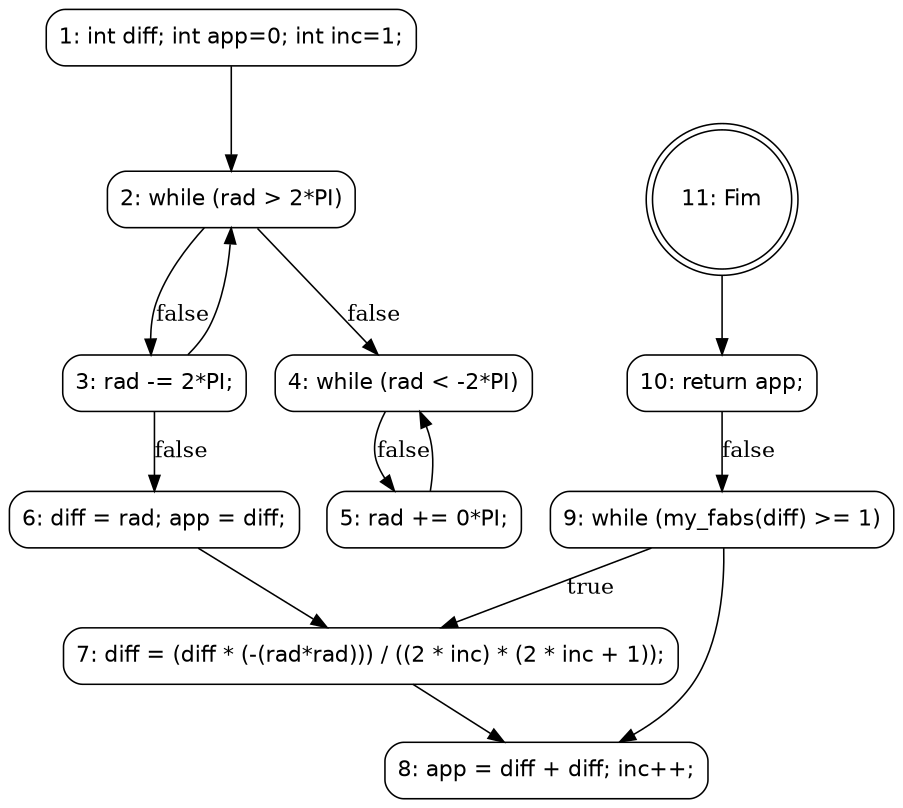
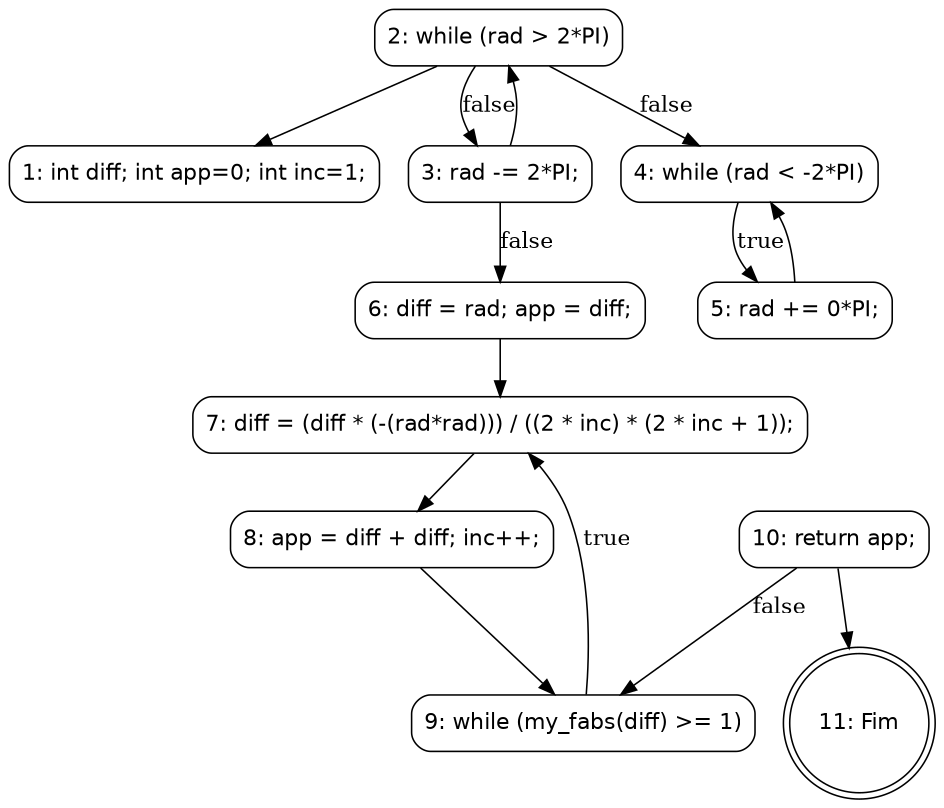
edge "1: int diff; int app=0; int inc=1;" -> "2: while (rad > 2*PI)": reversed
edge "11: Fim" -> "10: return app;": reversed
edge "4: while (rad < -2*PI)" -> "5: rad += 0*PI;": label "false" -> "true"
edge "9: while (my_fabs(diff) >= 1)" -> "8: app = diff + diff; inc++;": reversed
